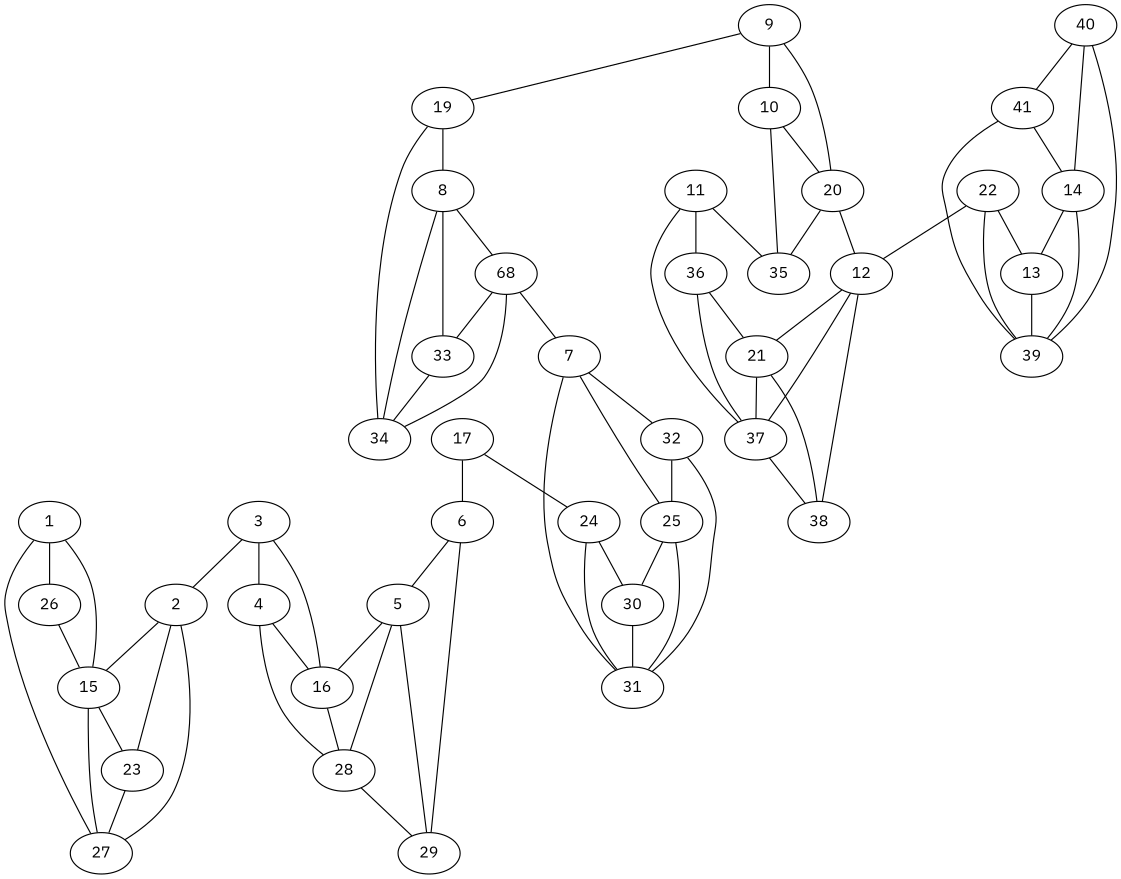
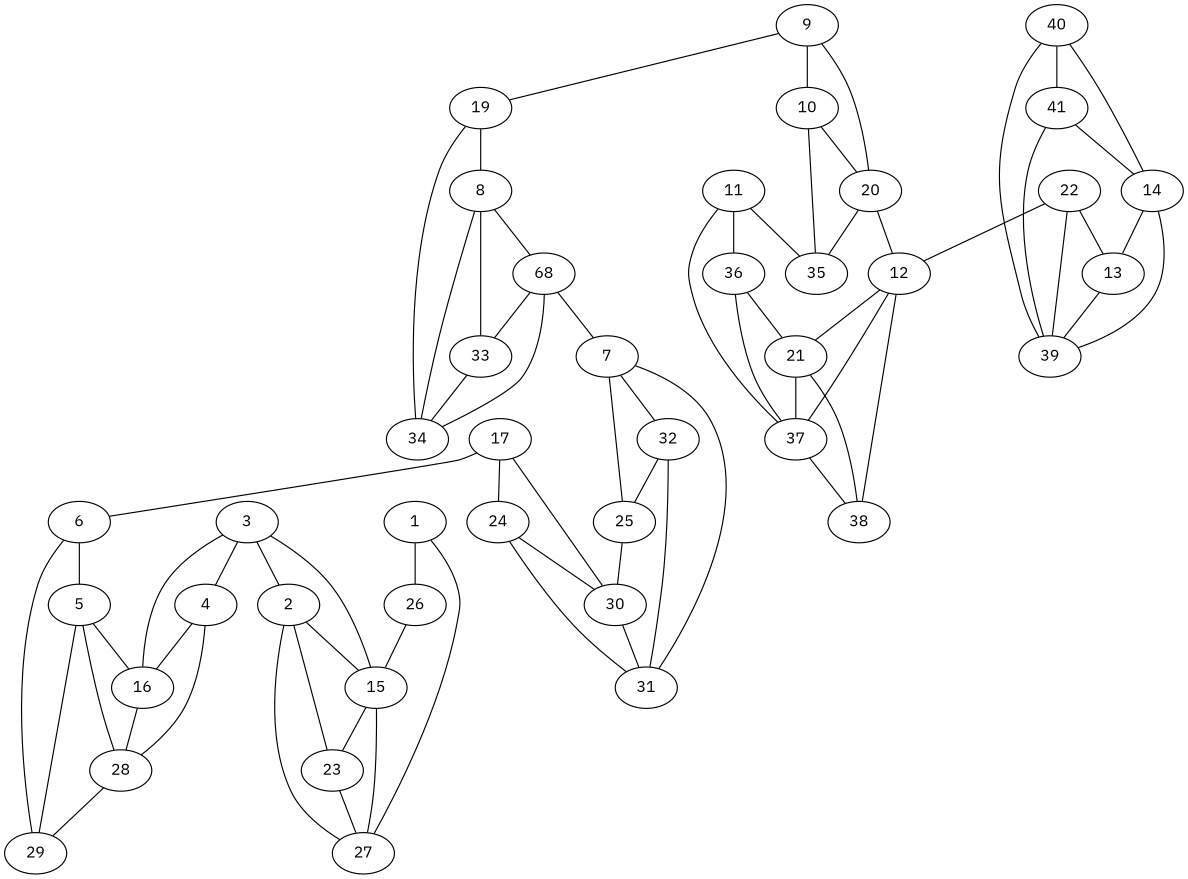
edge "17" -- "30": added
edge "1" -- "15": now "3" -- "15"
edge "25" -- "31": removed
